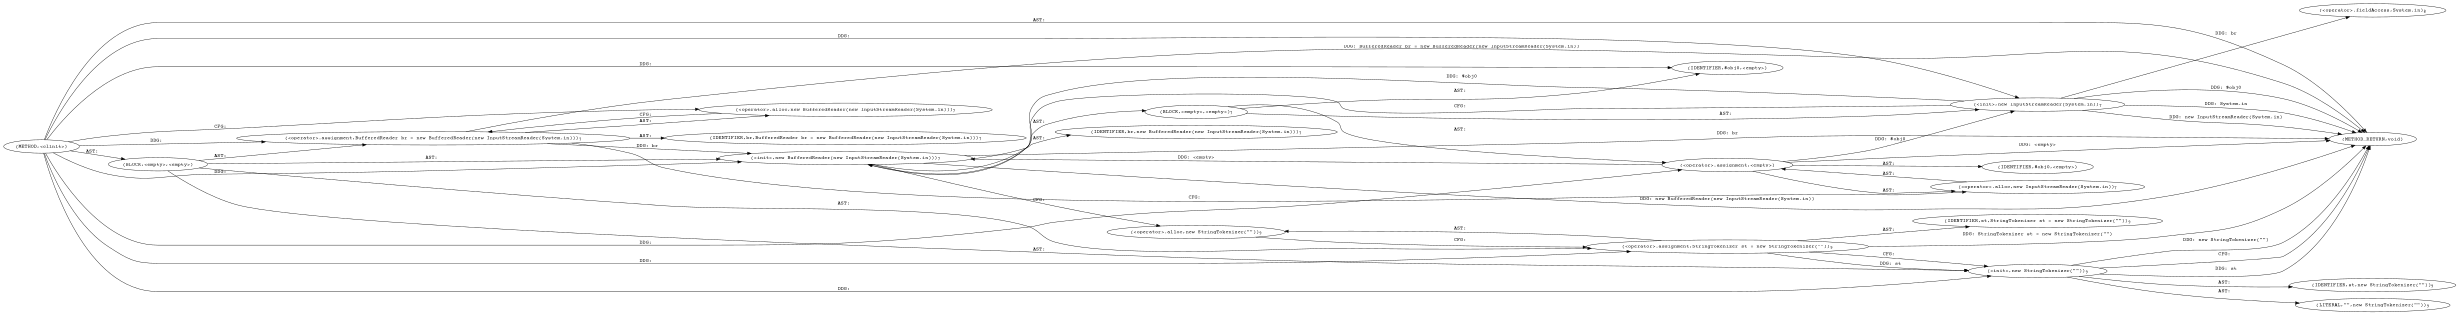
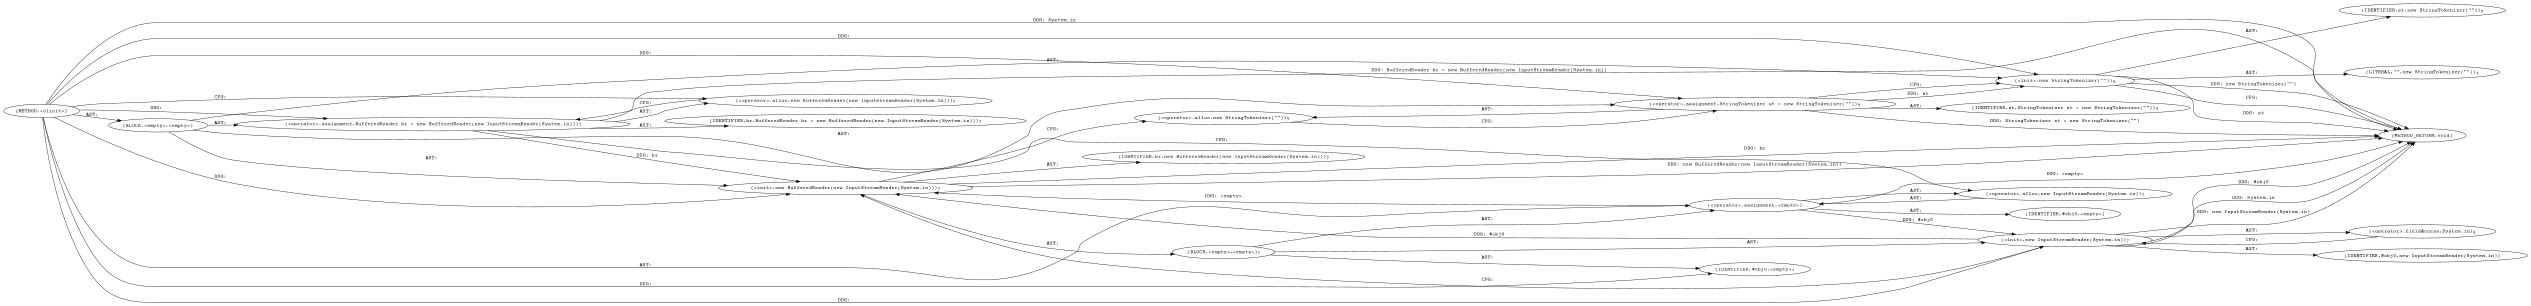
edge "(METHOD,<clinit>)" -> "(METHOD_RETURN,void)": label "AST: " -> "DDG: System.in"
edge "(<init>,new InputStreamReader(System.in))" -> "(<operator>.fieldAccess,System.in)": label "DDG: br" -> "AST: "
edge "(METHOD,<clinit>)" -> "(<operator>.assignment,<empty>)": label "DDG: " -> "AST: "
edge "(<operator>.fieldAccess,System.in)" -> "(<init>,new InputStreamReader(System.in))": added, label "CFG:"
node "(IDENTIFIER,$obj0,new InputStreamReader(System.in))": added
